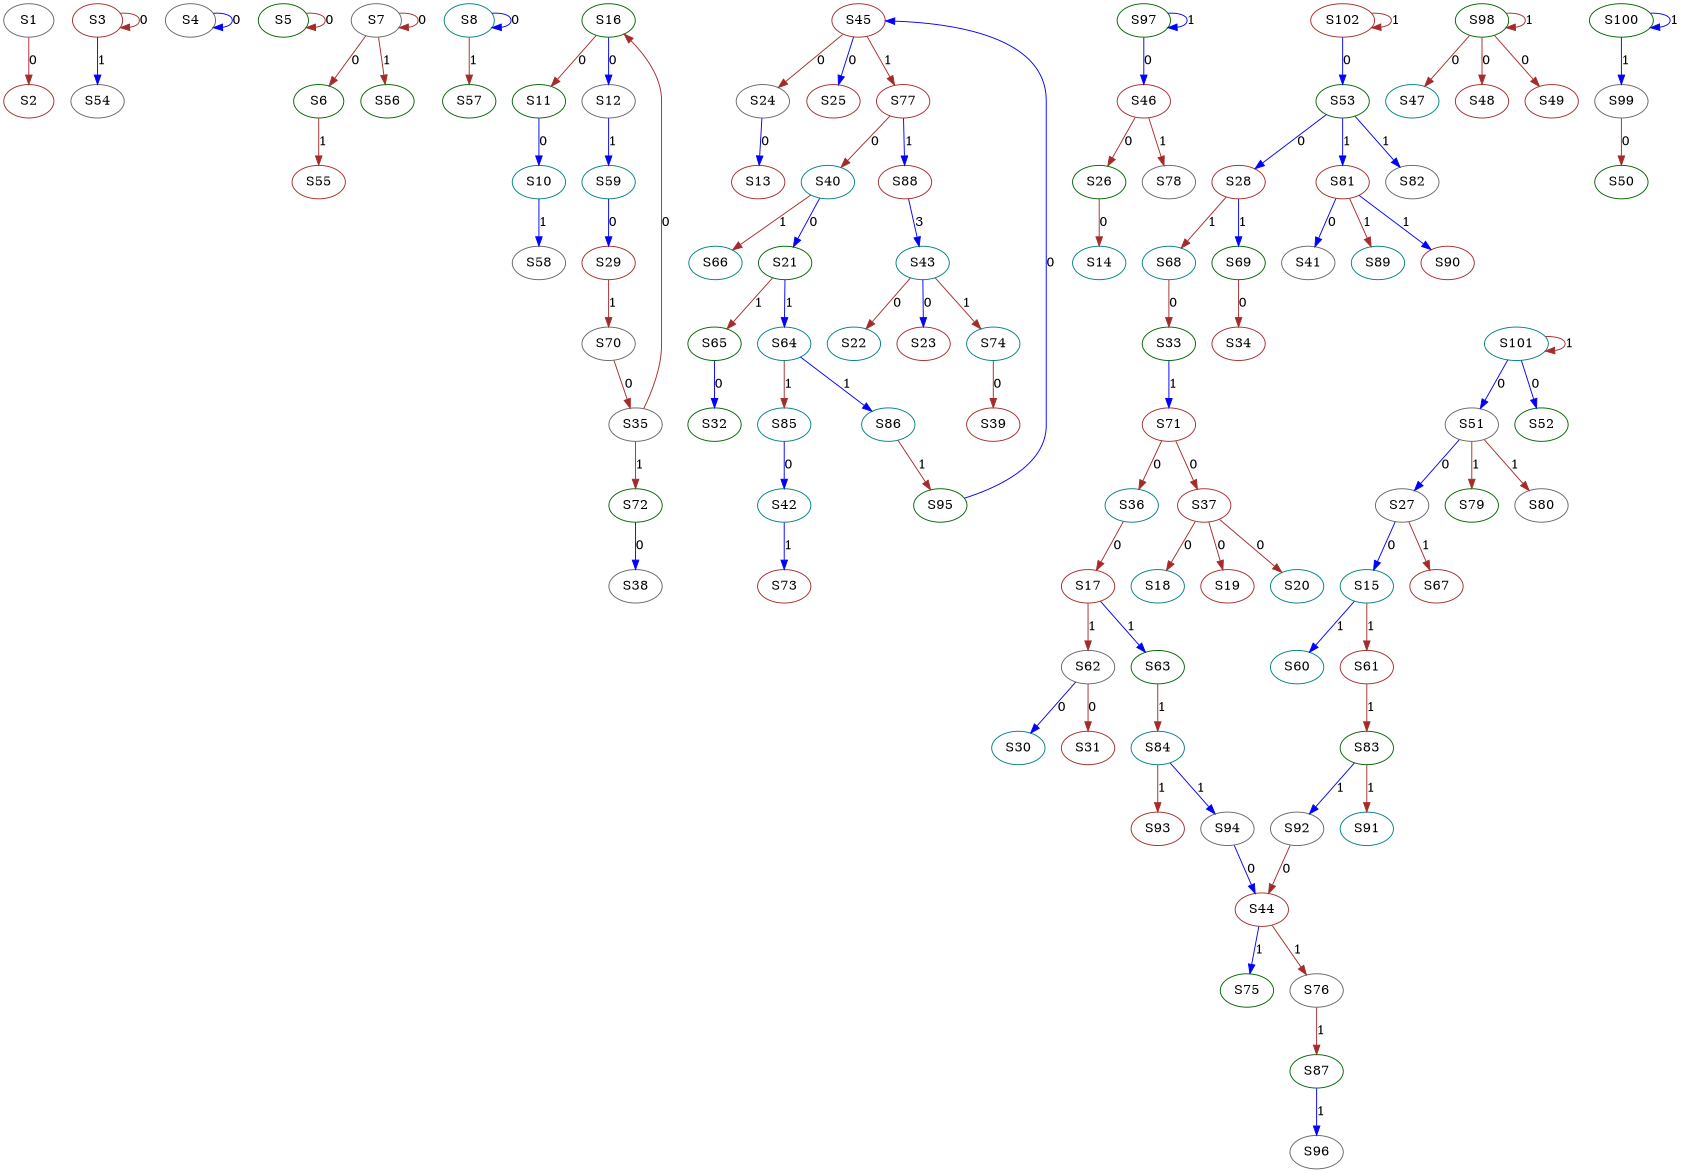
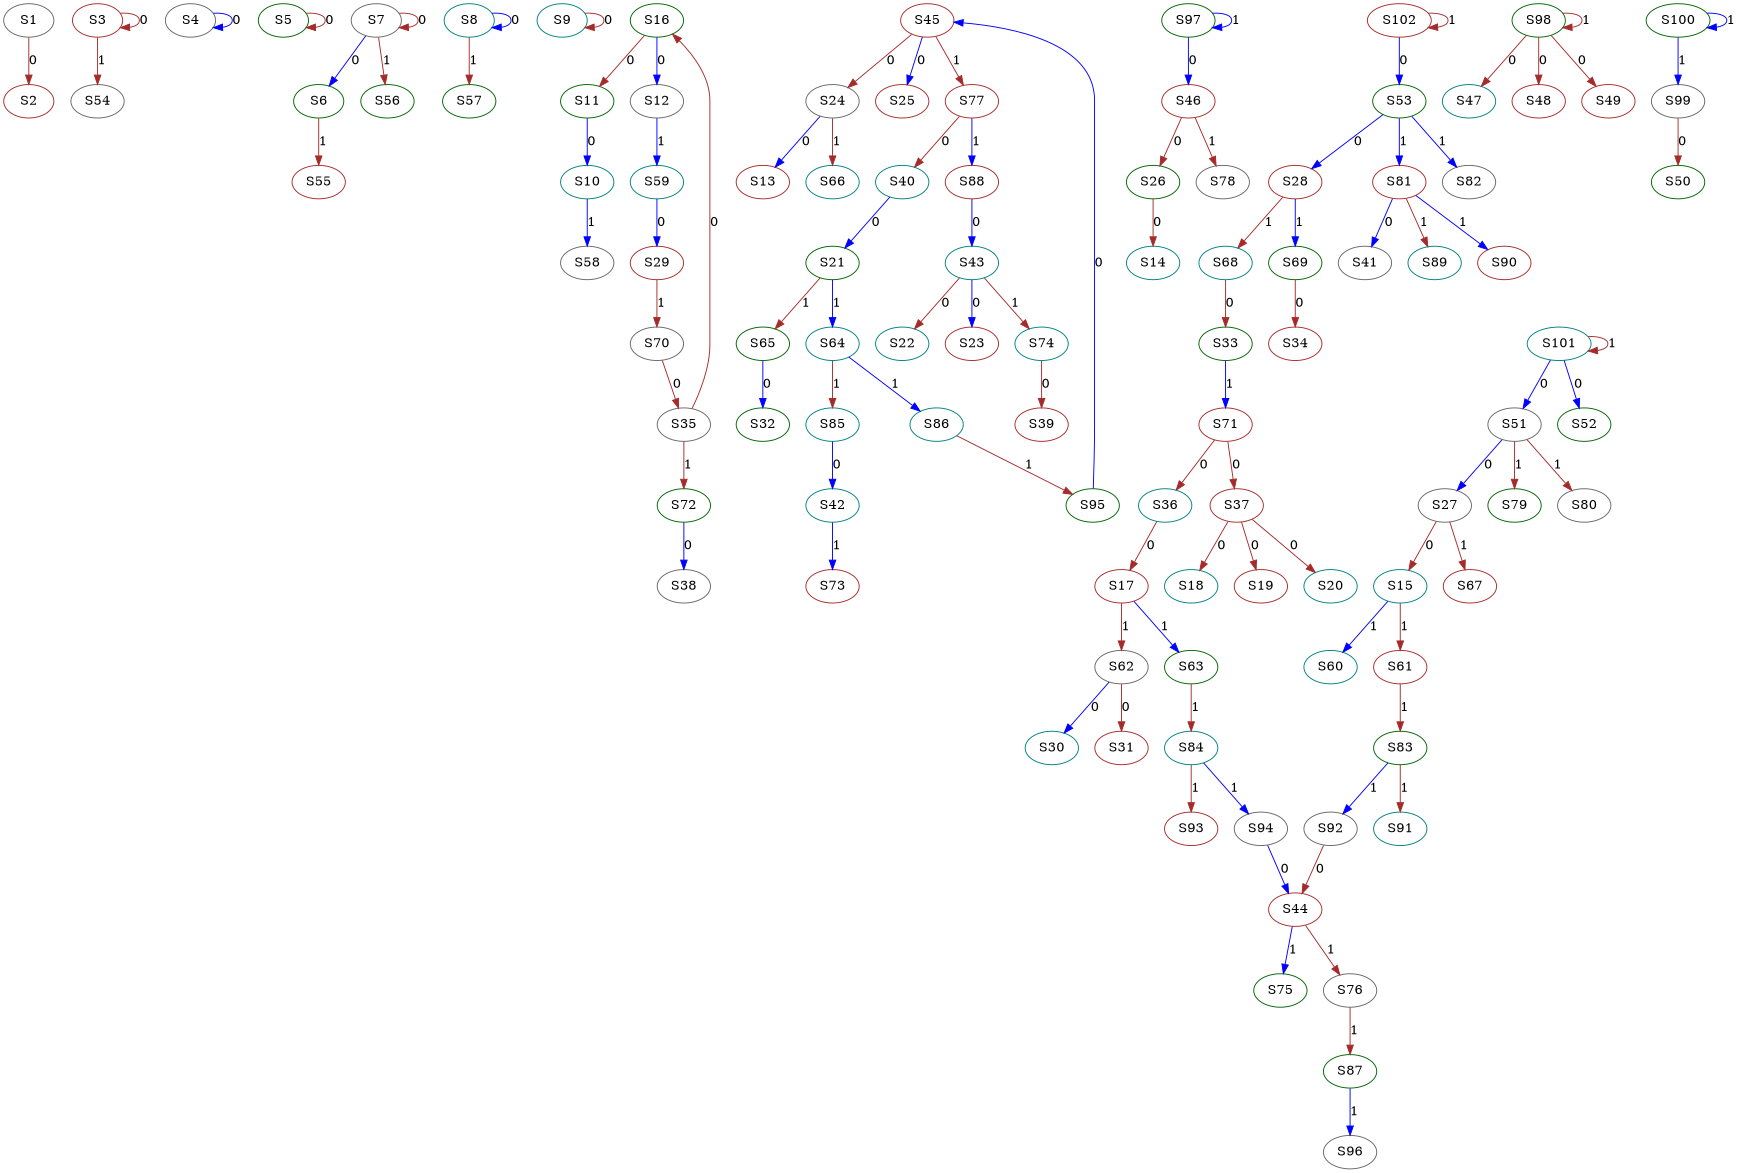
node "S9": added
edge "S3" -> "S54": color blue -> brown
edge "S7" -> "S6": color brown -> blue
edge "S40" -> "S66": now "S24" -> "S66"
edge "S88" -> "S43": label "3" -> "0"
edge "S27" -> "S15": color blue -> brown
